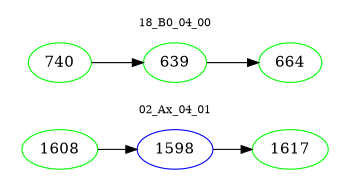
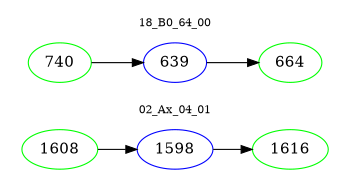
cluster "18_B0_04_00": label "18_B0_04_00" -> "18_B0_64_00"
node "639": color green -> blue
node "1617": label "1617" -> "1616"
